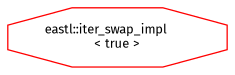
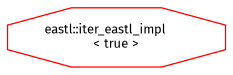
node "eastl::iter_swap_impl < true >": label "eastl::iter_swap_impl < true >" -> "eastl::iter_eastl_impl < true >"
